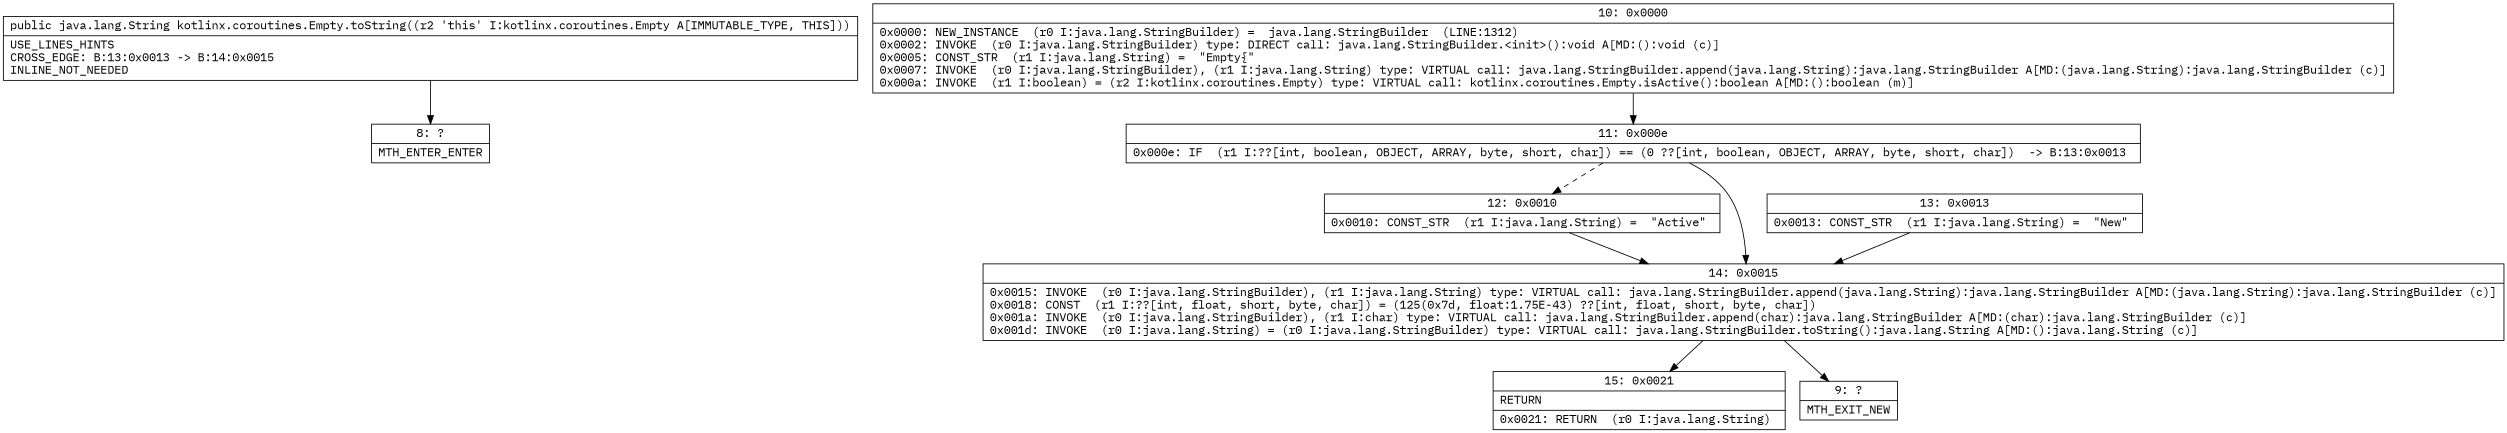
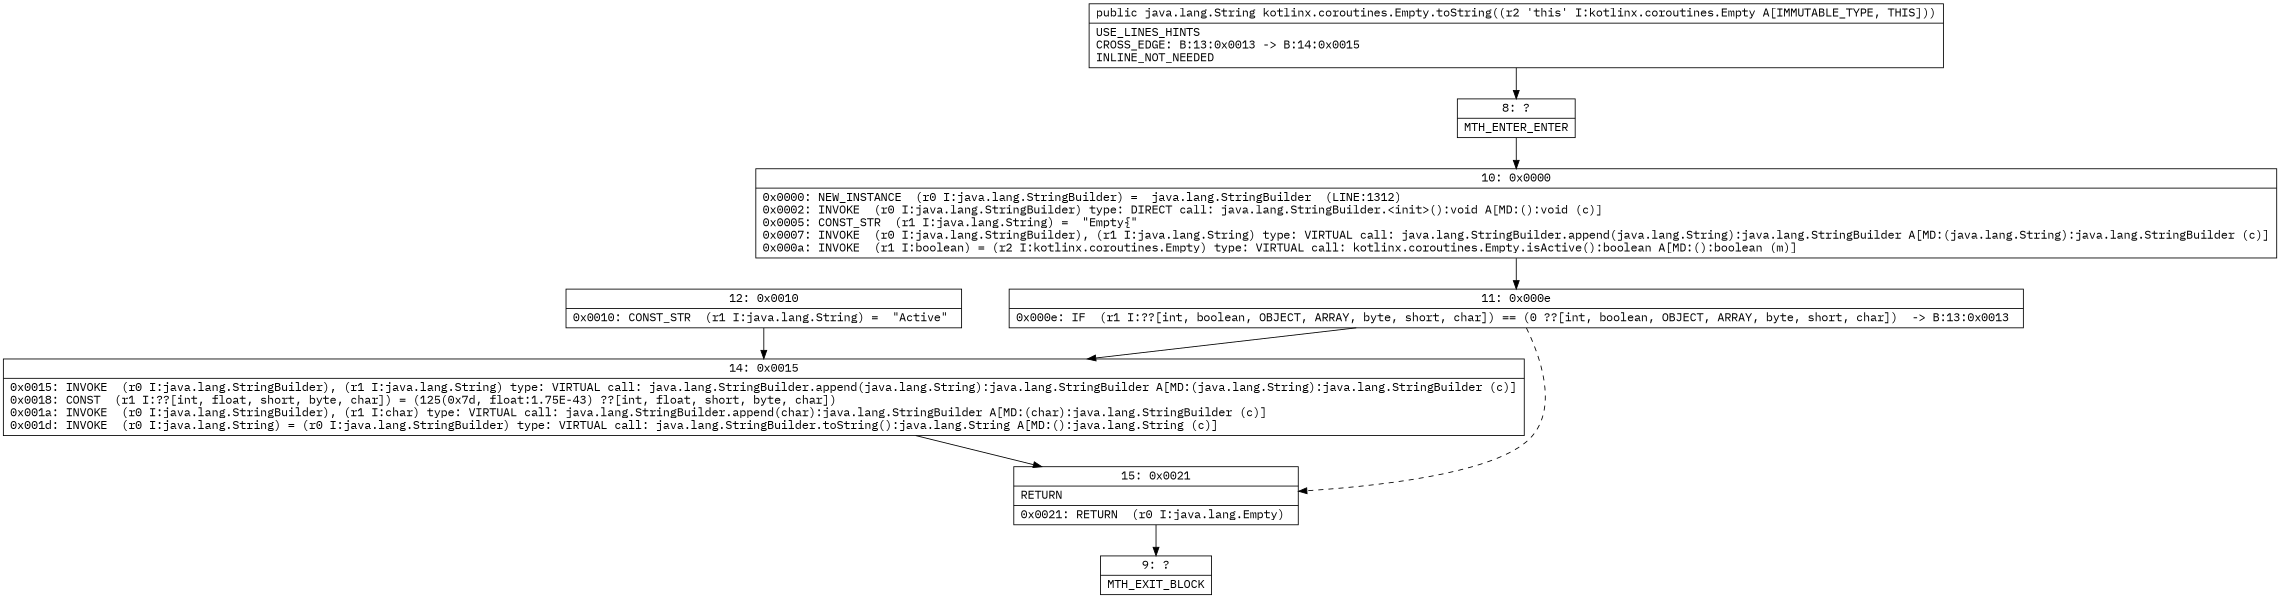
edge "8: ?" -> "10: 0x0000": added
edge "11: 0x000e" -> "12: 0x0010": now "11: 0x000e" -> "15: 0x0021"
node "13: 0x0013": removed
edge "14: 0x0015" -> "9: ?": now "15: 0x0021" -> "9: ?"
node "9: ?": text "MTH_EXIT_NEW" -> "MTH_EXIT_BLOCK"
node "15: 0x0021": text "0x0021: RETURN  (r0 I:java.lang.String)" -> "0x0021: RETURN  (r0 I:java.lang.Empty)"
